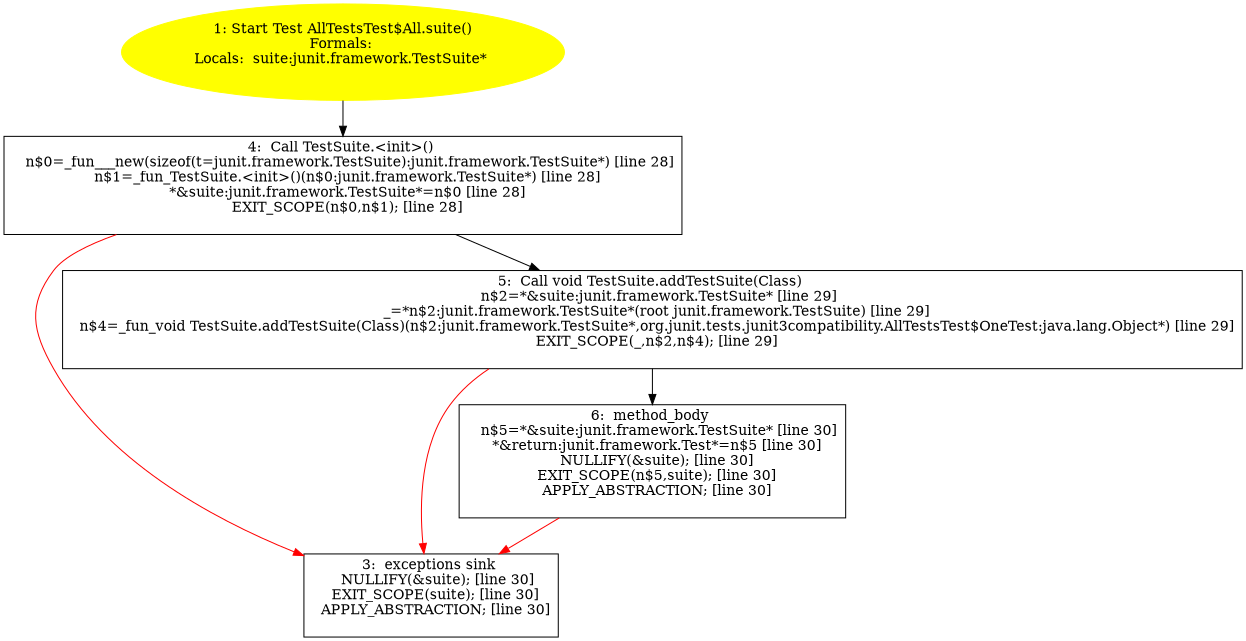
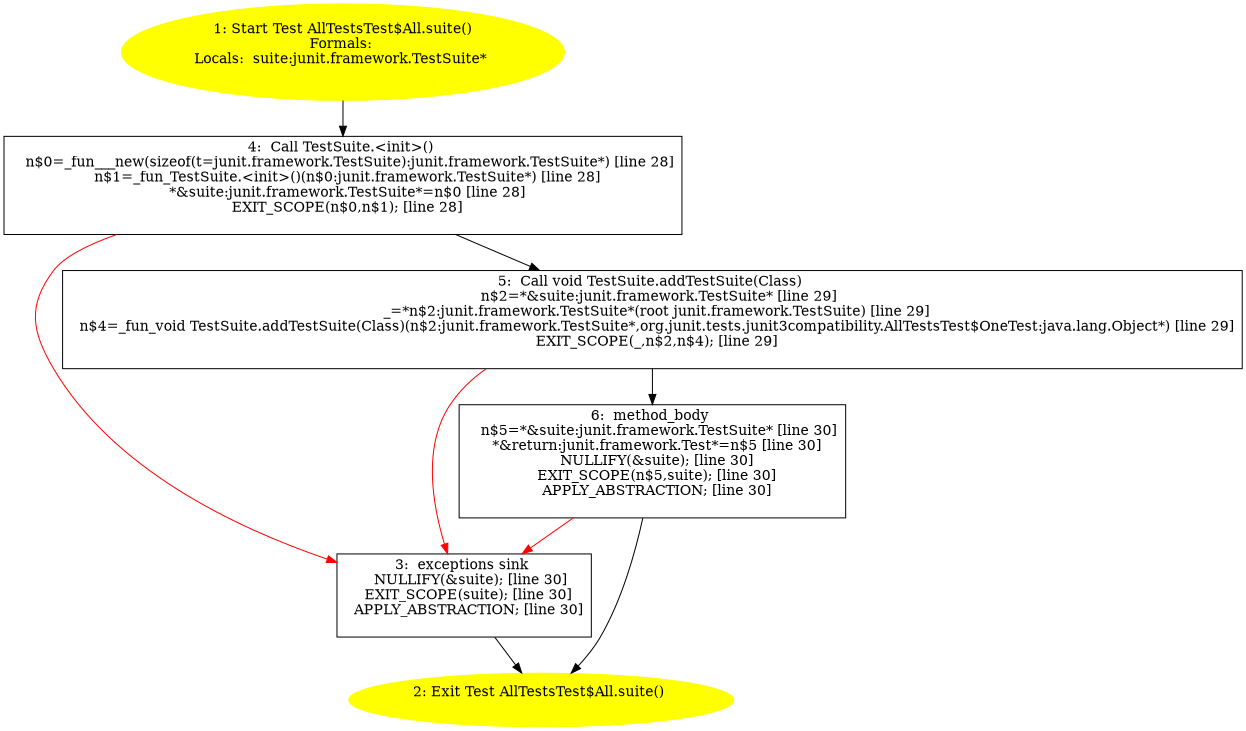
node "2: Exit Test AllTestsTest$All.suite()": added
